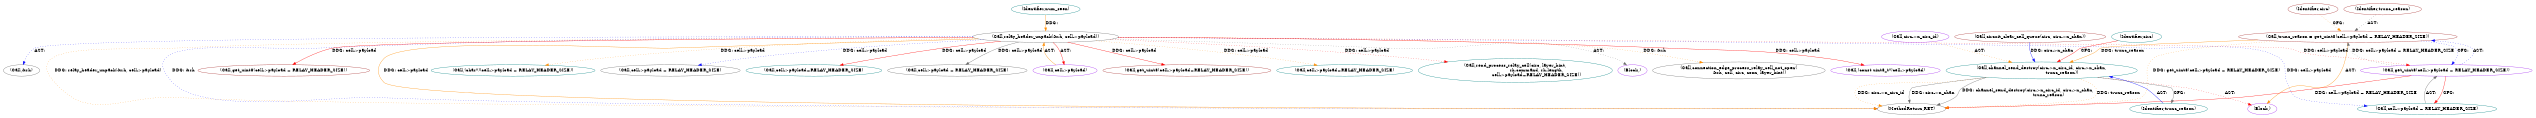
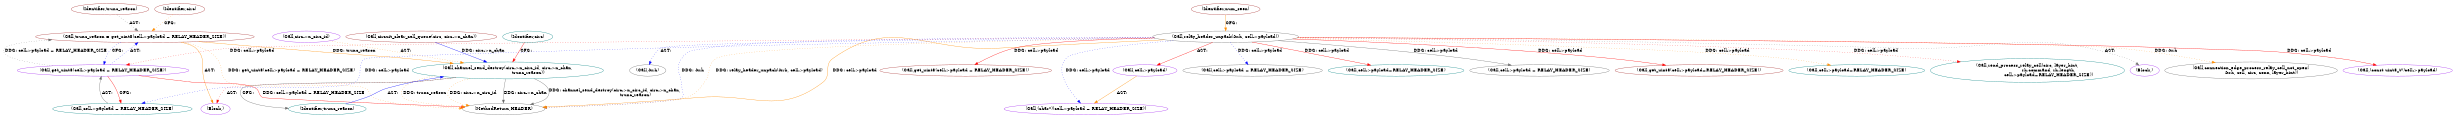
node "(Identifier,num_seen)": color teal -> brown
edge "(Identifier,num_seen)" -> "(Call,relay_header_unpack(&rh, cell->payload))": label "DDG: " -> "CFG: "
edge "(Call,relay_header_unpack(&rh, cell->payload))" -> "(Call,(char*)(cell->payload + RELAY_HEADER_SIZE))": color darkorange -> blue
edge "(Call,cell->payload)" -> "(Call,relay_header_unpack(&rh, cell->payload))": now "(Call,cell->payload)" -> "(Call,(char*)(cell->payload + RELAY_HEADER_SIZE))"
node "(Call,(char*)(cell->payload + RELAY_HEADER_SIZE))": color teal -> purple
node "(MethodReturn,RET)": label "(MethodReturn,RET)" -> "(MethodReturn,HEADER)"
